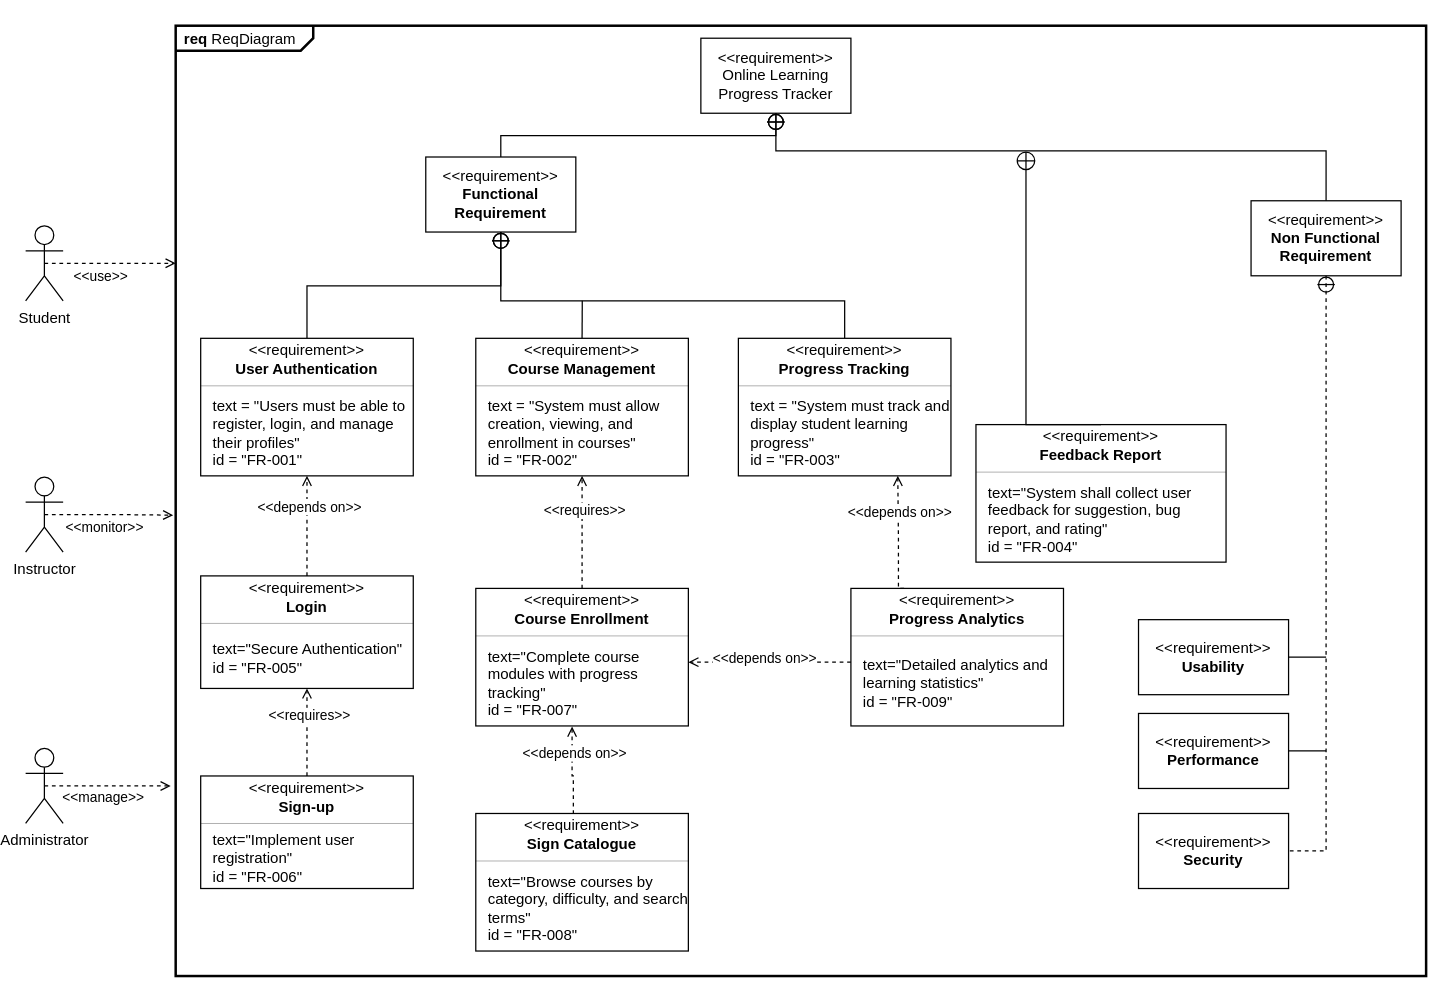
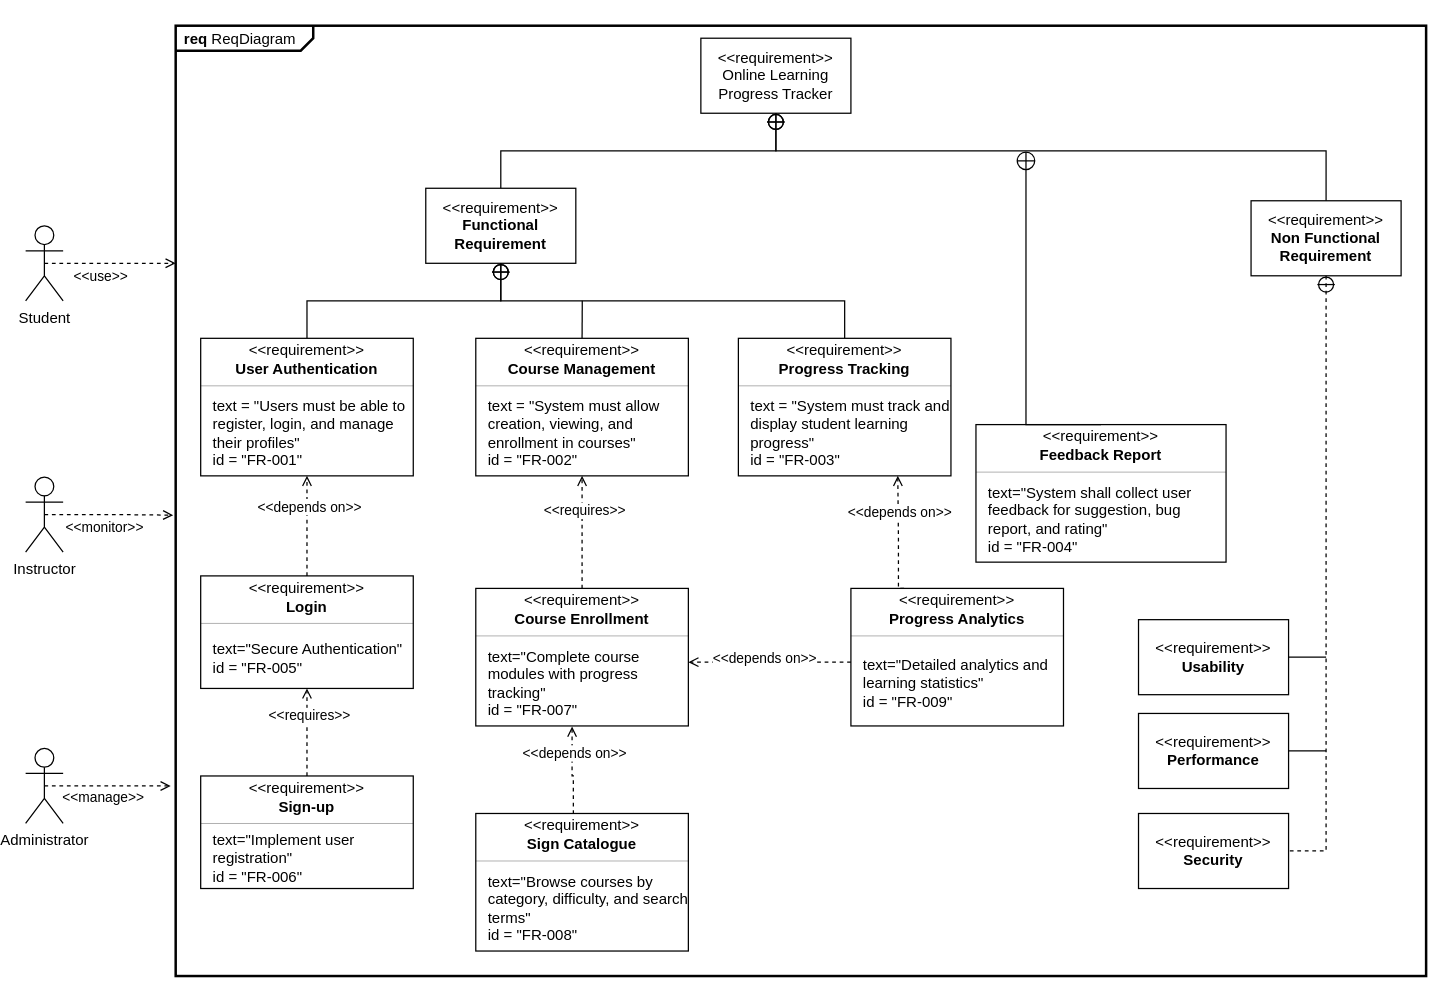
node "<<requirement>> Functional Requirement": moved (501, 194) -> (501, 226)
